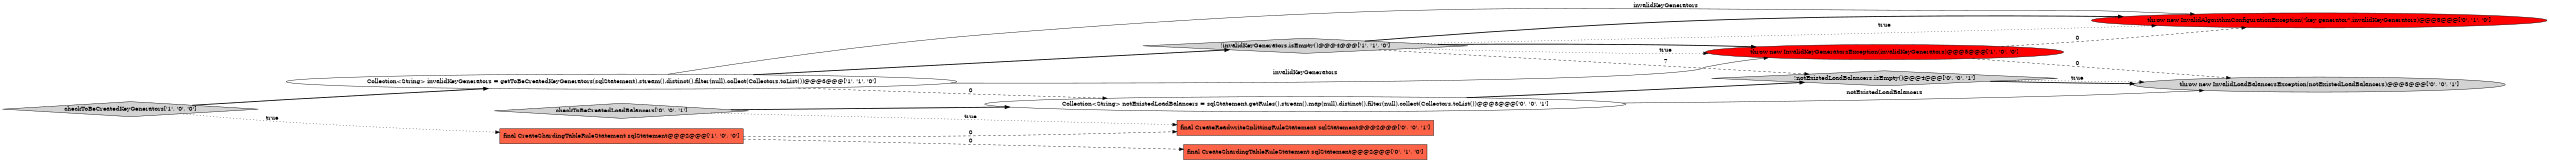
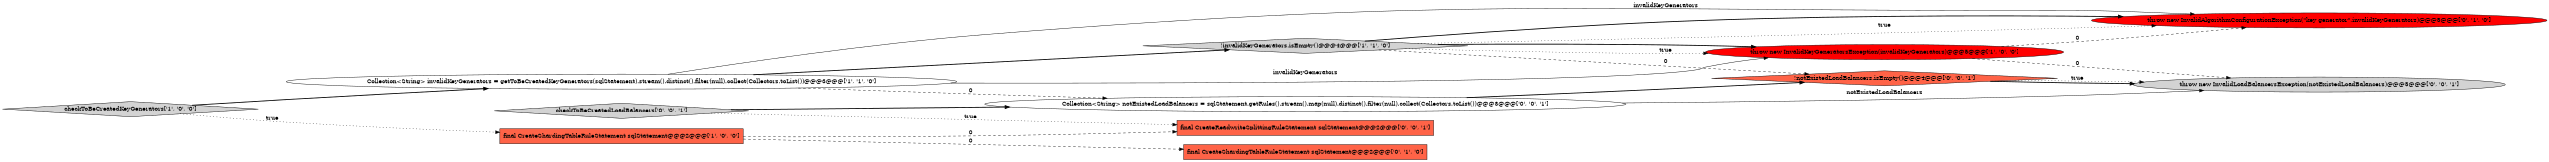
edge "!invalidKeyGenerators.isEmpty()@@@4@@@['1', '1', '0']" -> "!notExistedLoadBalancers.isEmpty()@@@4@@@['0', '0', '1']": label "7" -> "0"
node "!notExistedLoadBalancers.isEmpty()@@@4@@@['0', '0', '1']": fillcolor lightgray -> tomato
